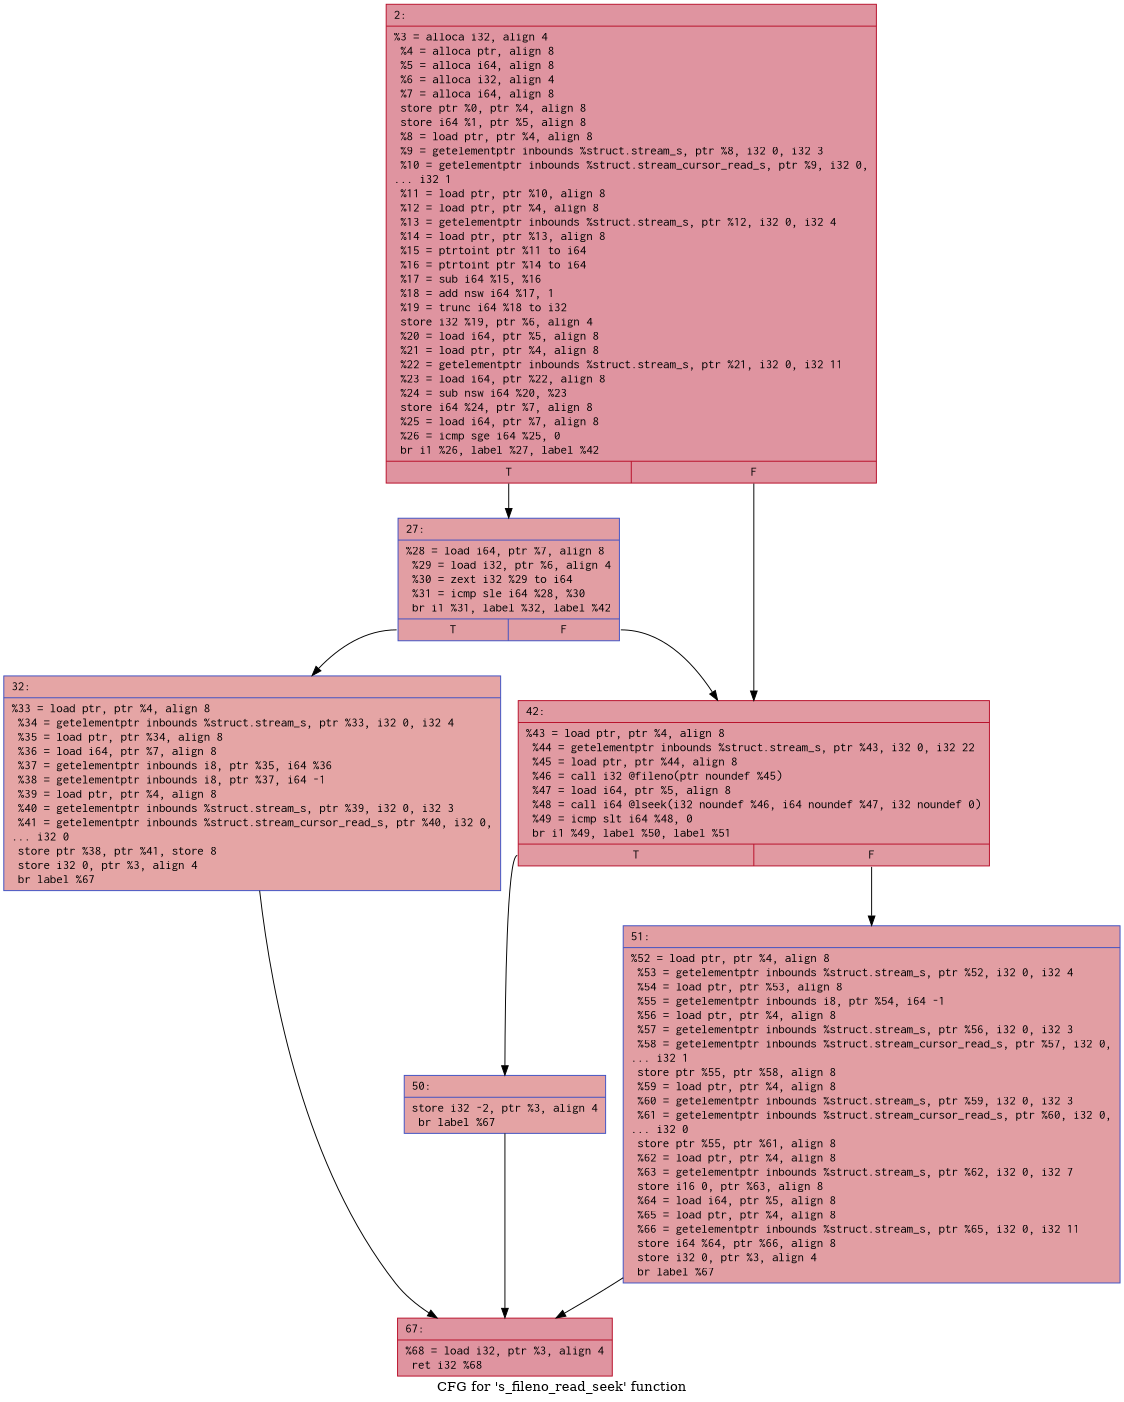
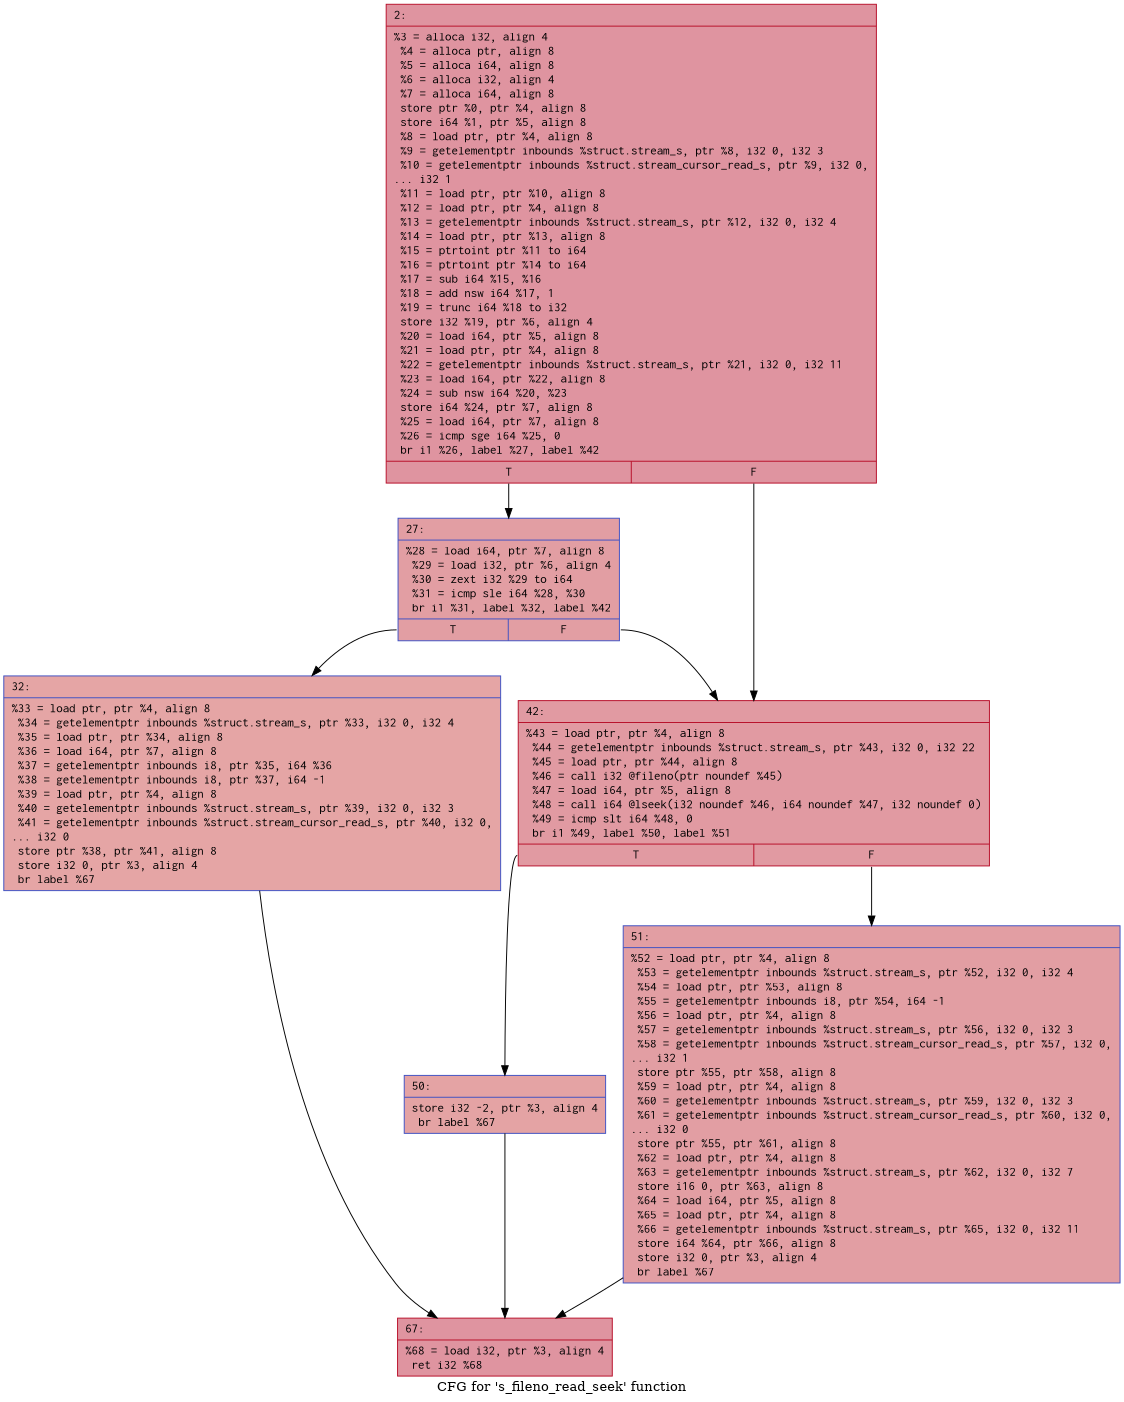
node "32:": text "store ptr %38, ptr %41, store 8" -> "store ptr %38, ptr %41, align 8"
